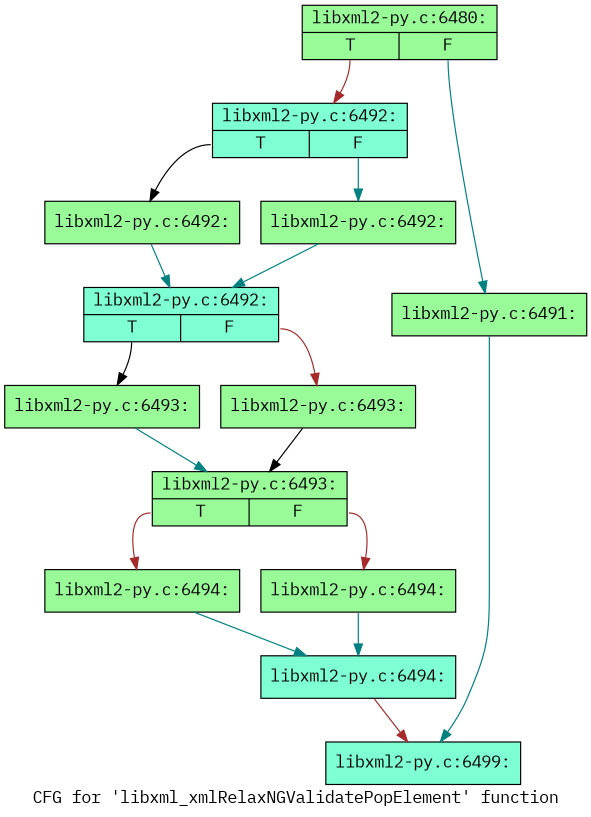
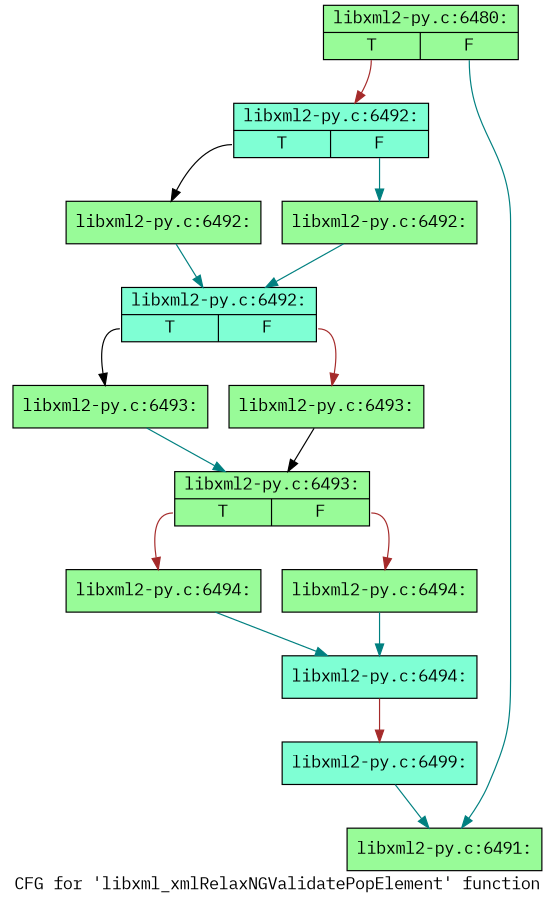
edge "libxml2-py.c:6491:" -> "libxml2-py.c:6499:": reversed
